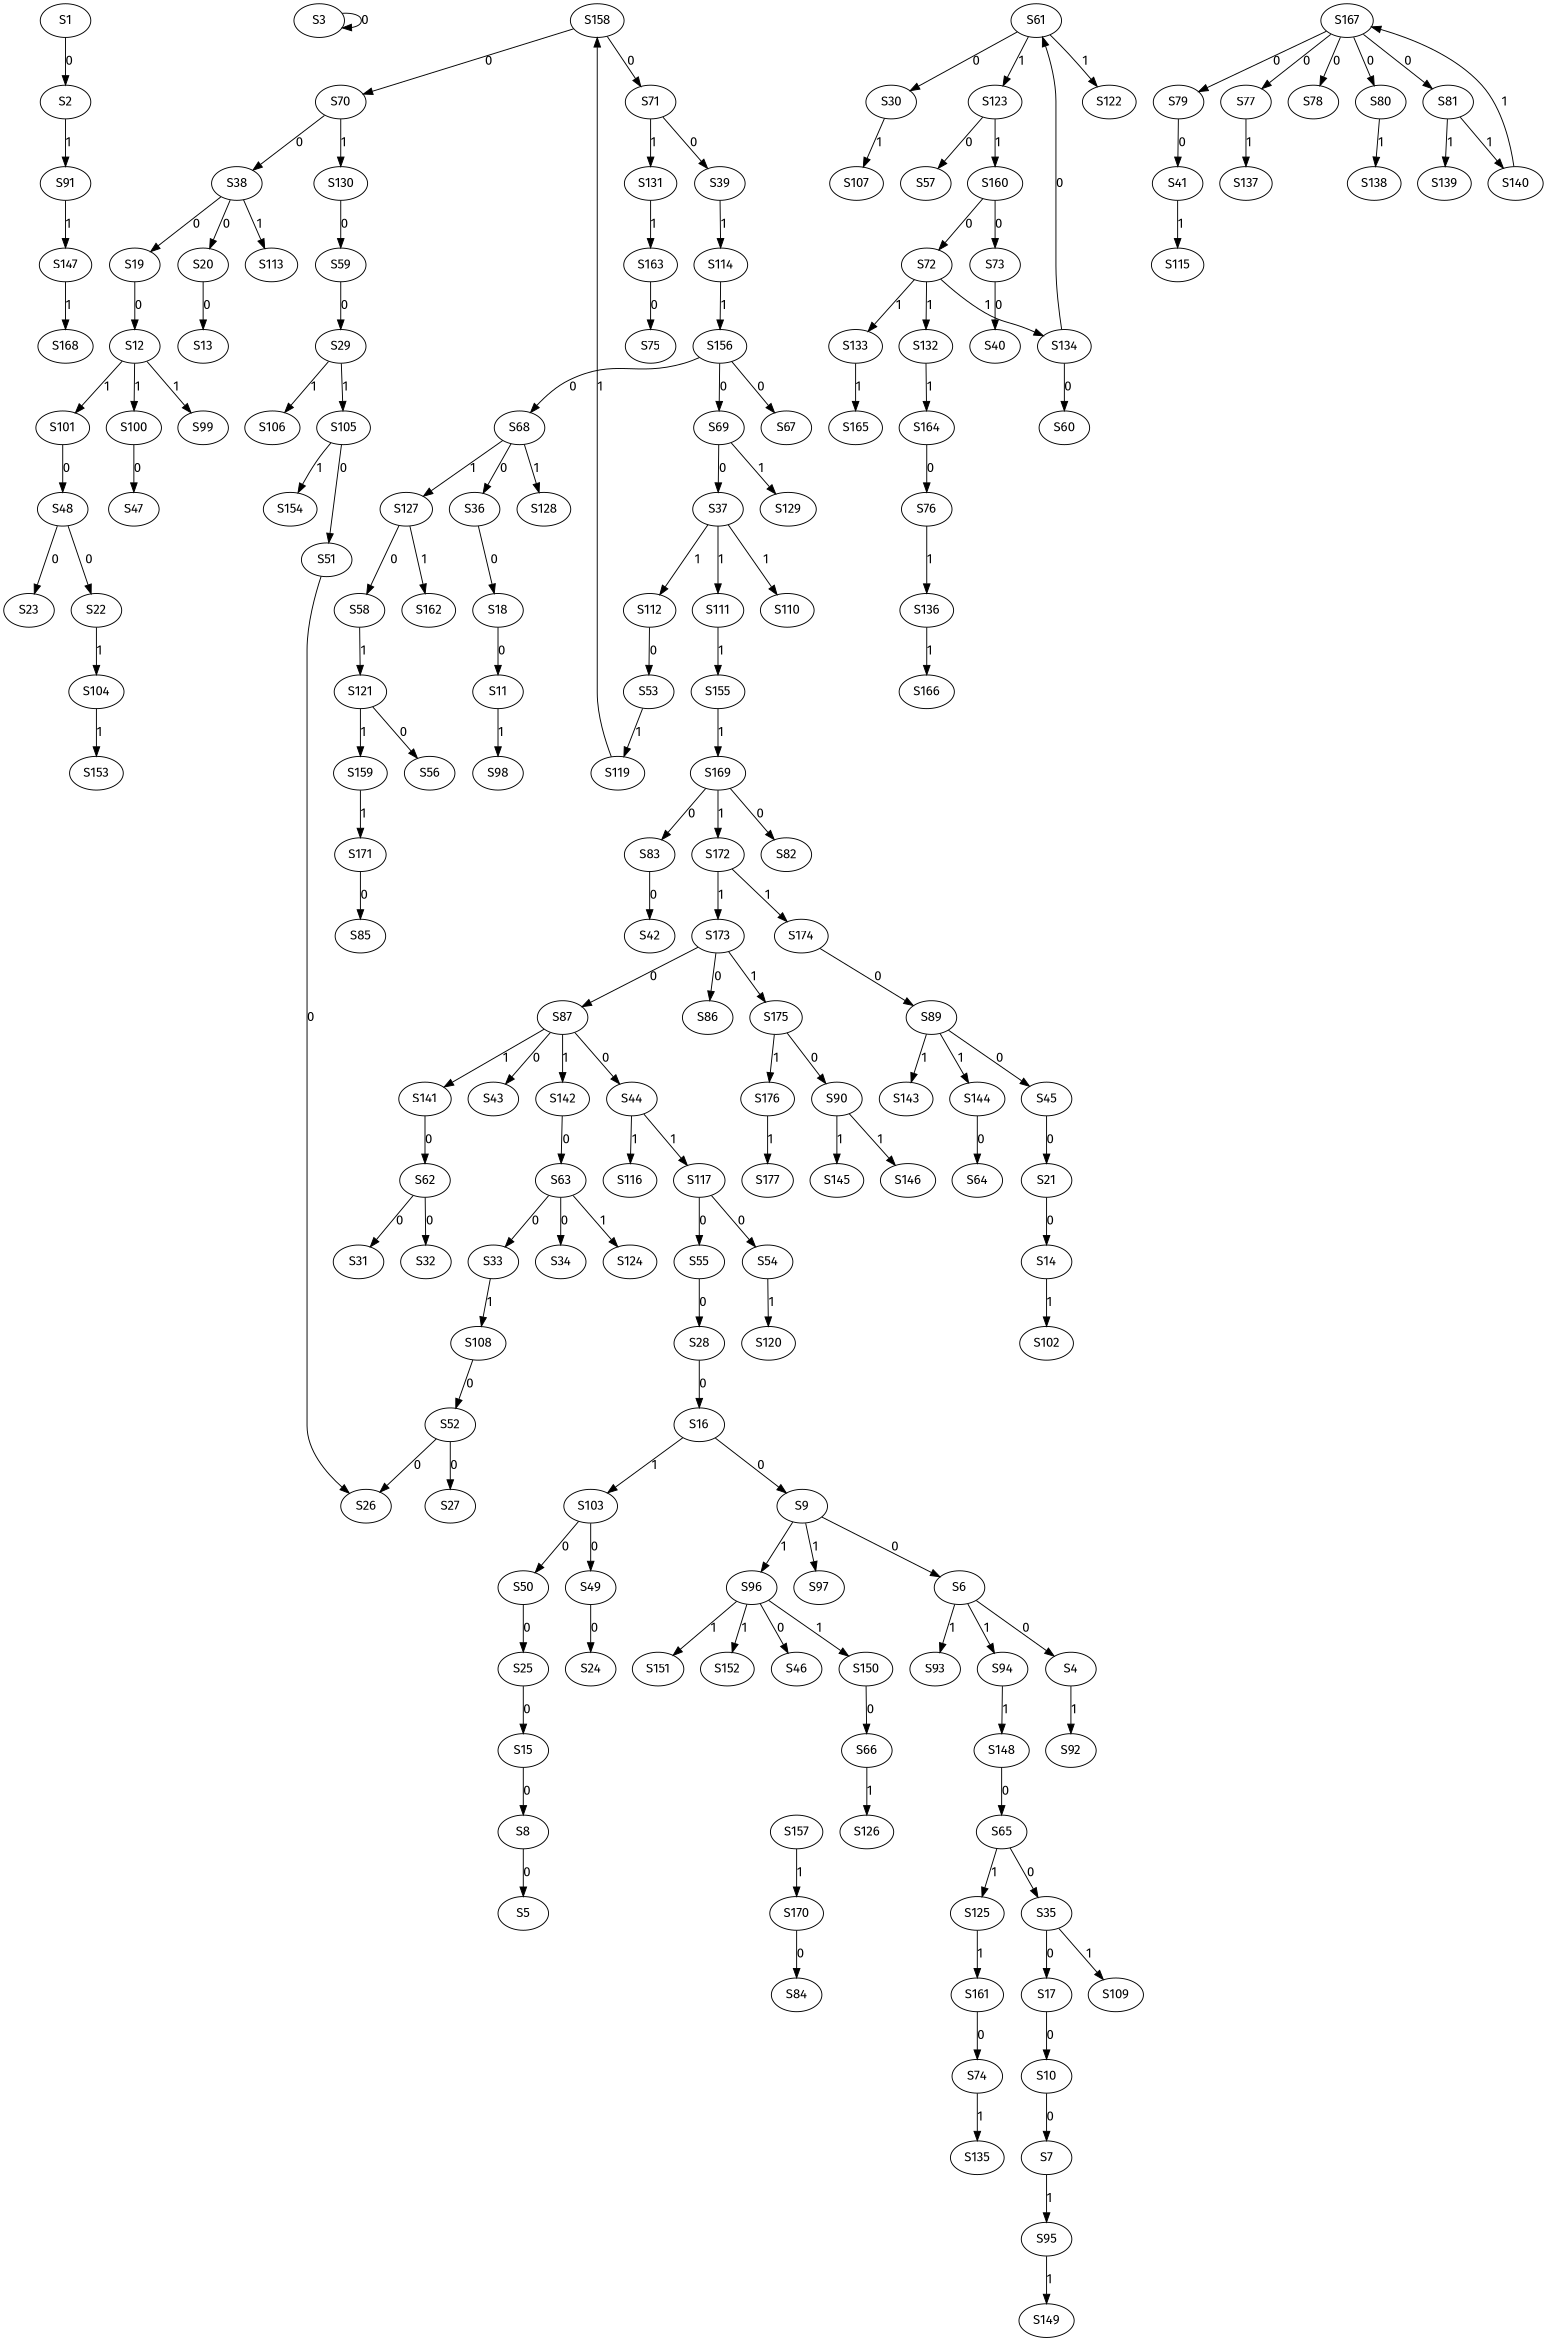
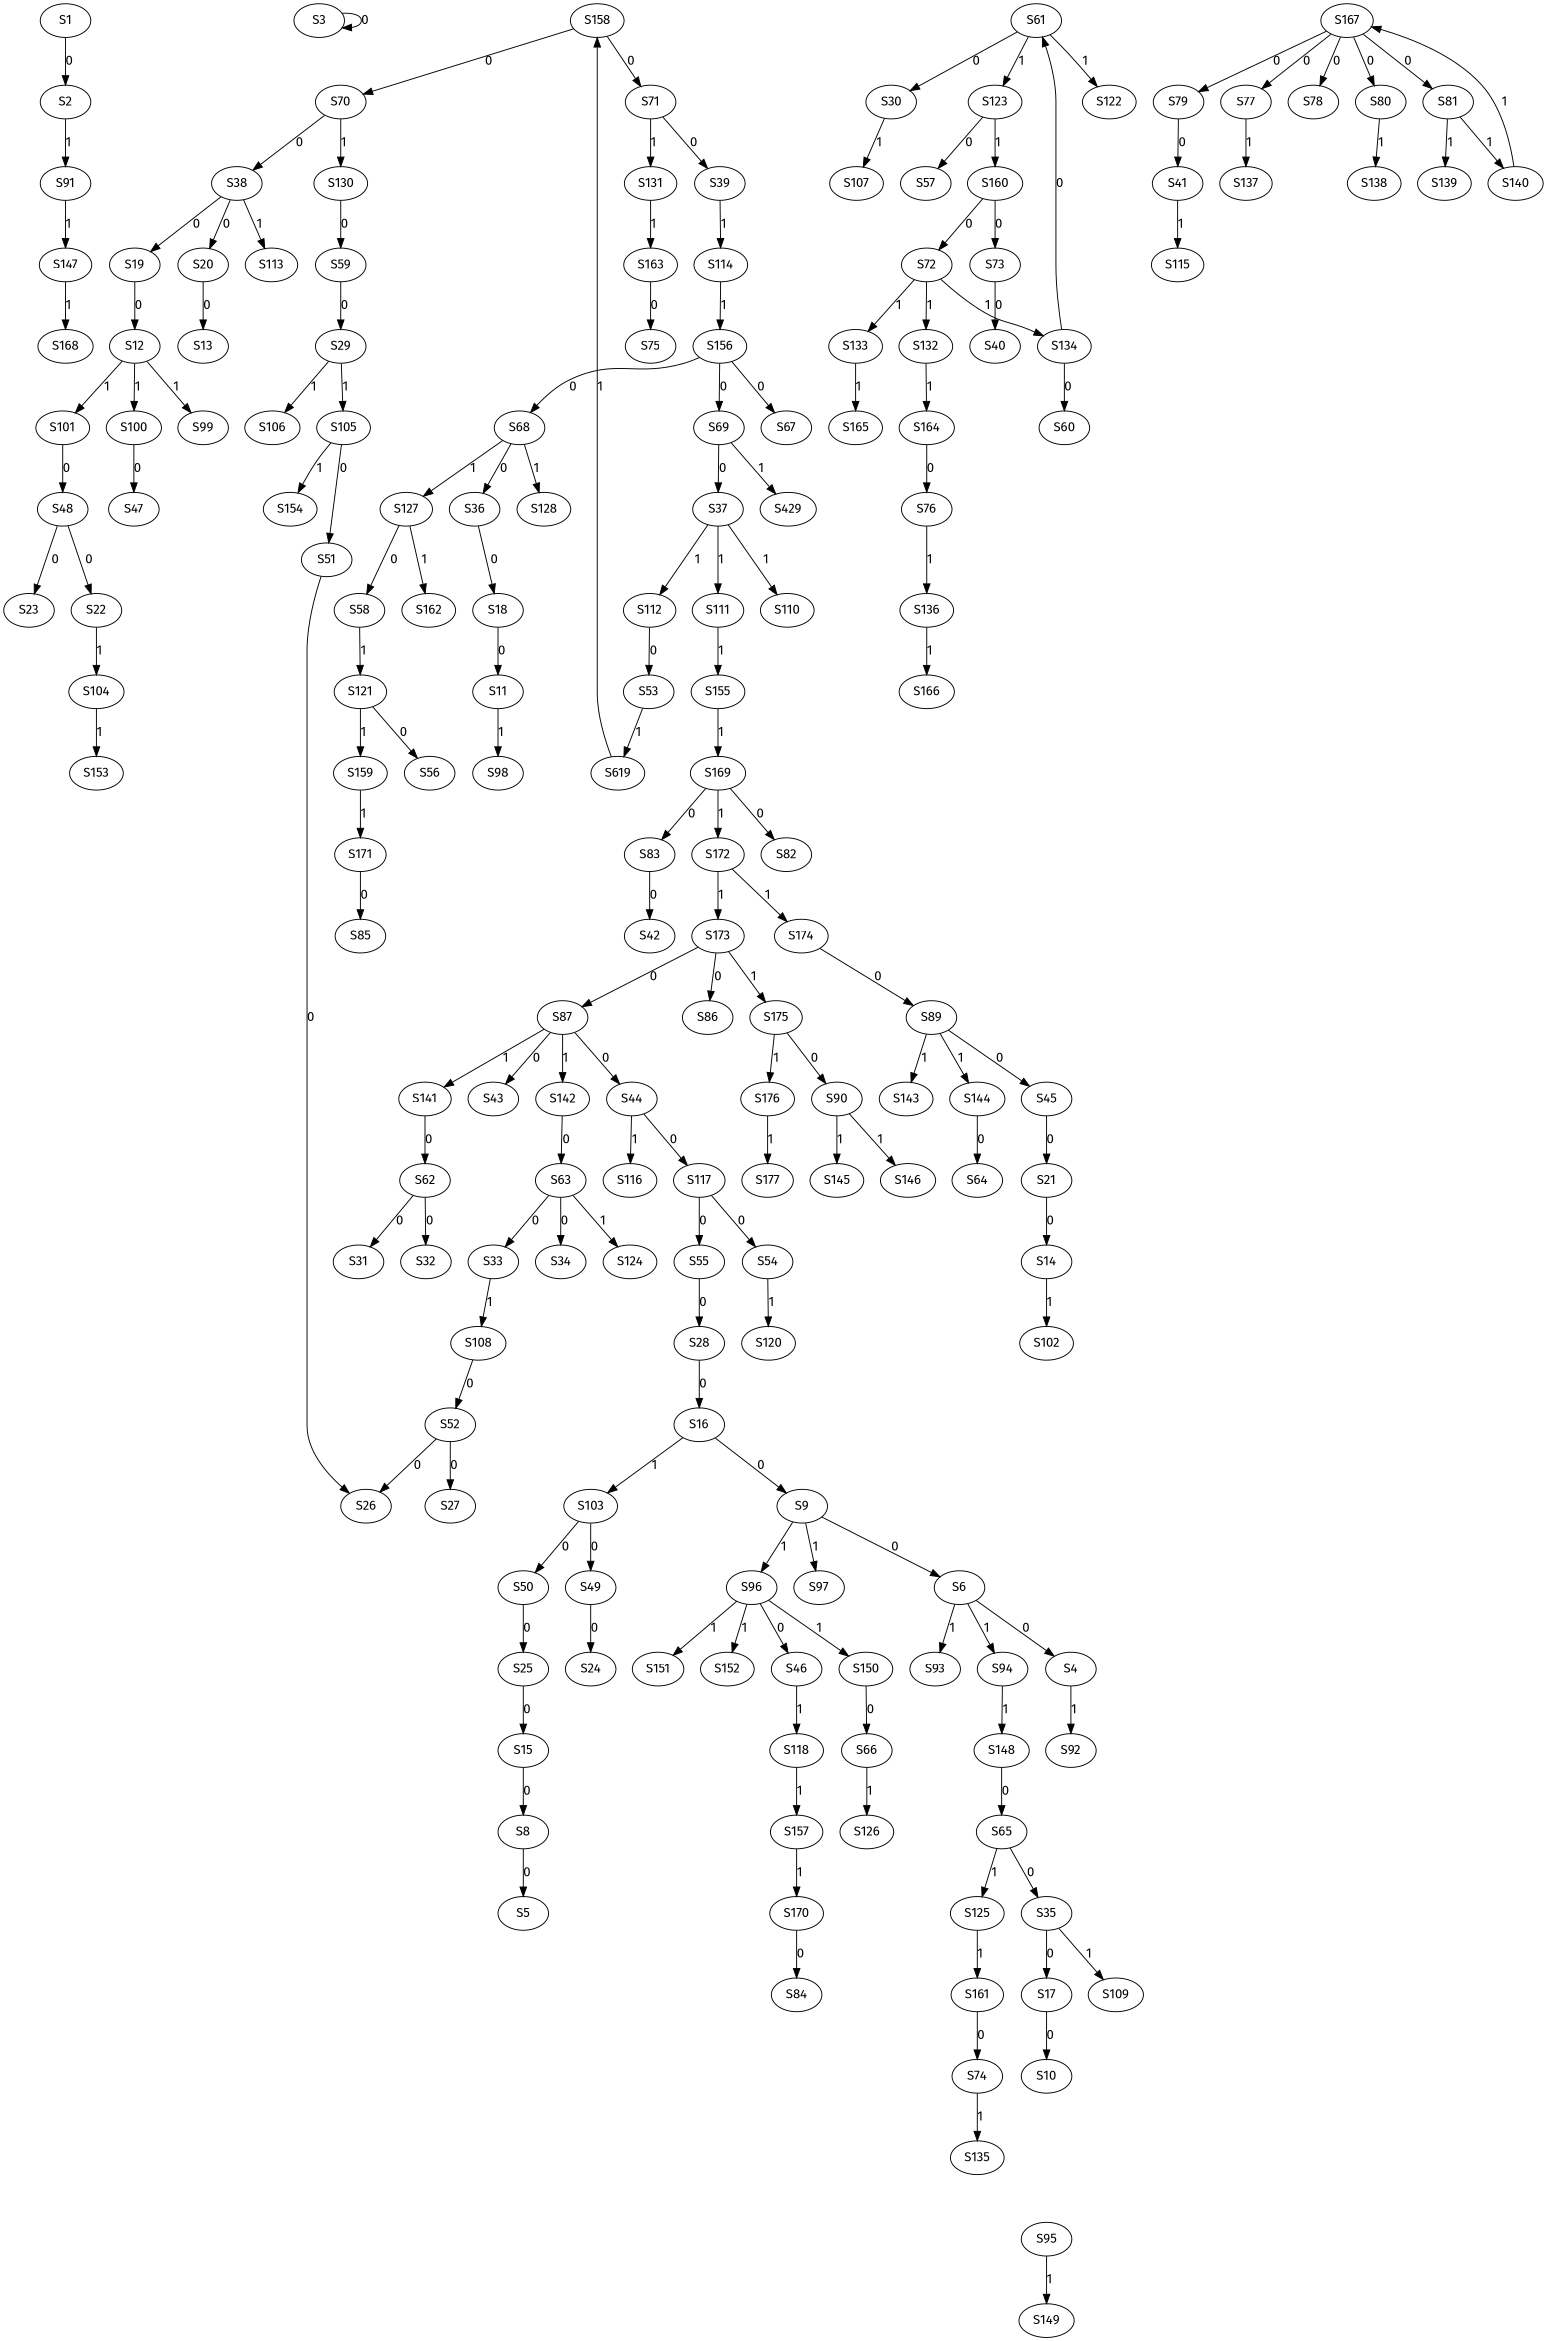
node "S129": label "S129" -> "S429"
node "S119": label "S119" -> "S619"
edge "S44" -> "S117": label "1" -> "0"
node "S118": added
node "S7": removed
